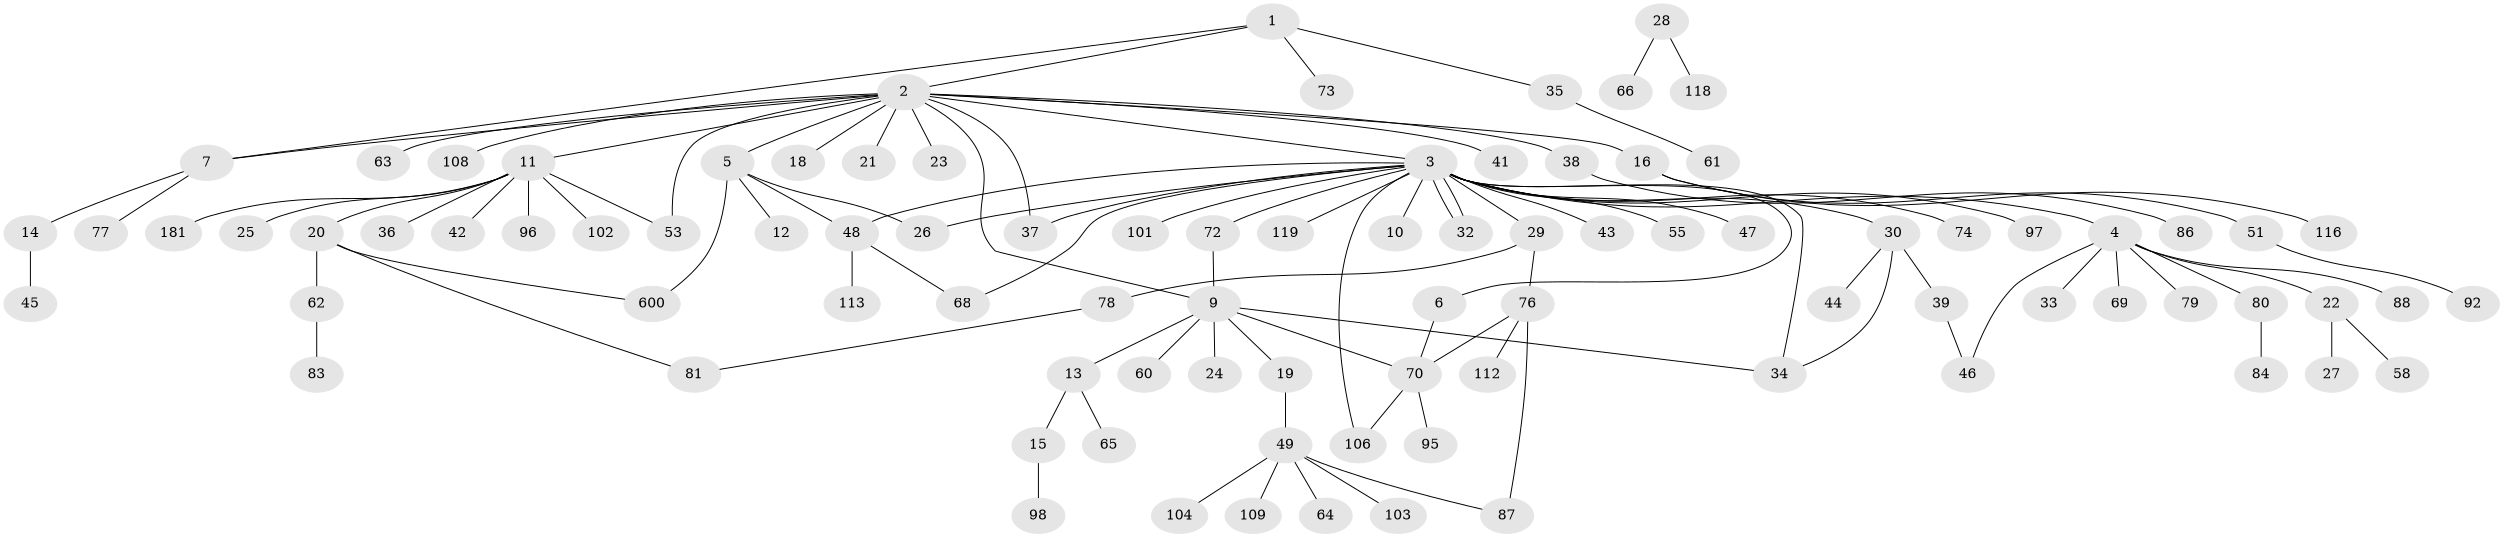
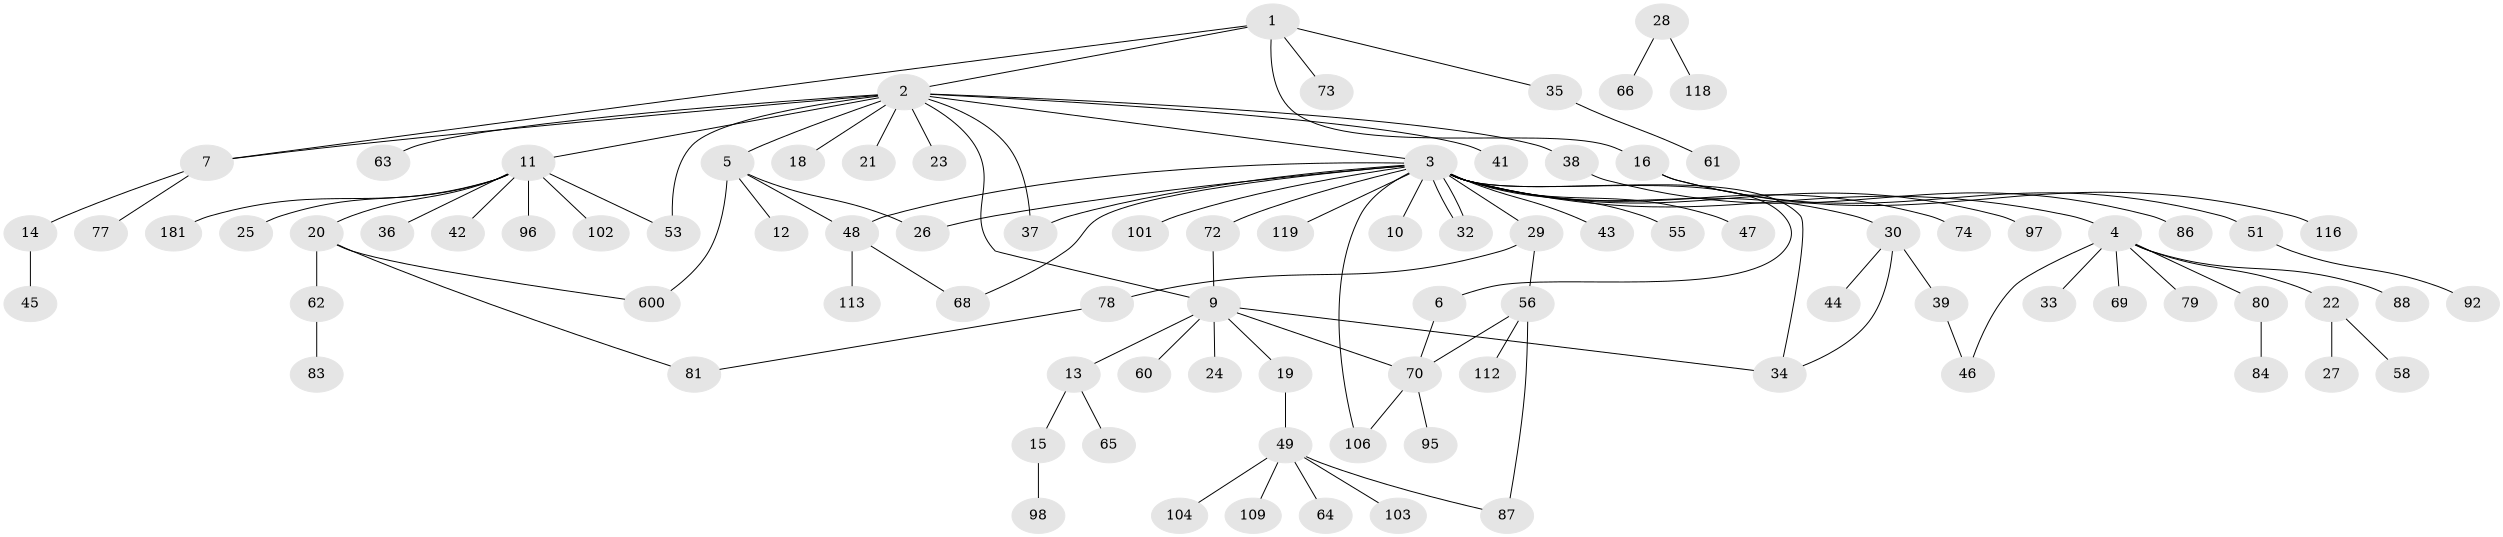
edge "2" -- "16": now "1" -- "16"
node "108": removed
node "76": label "76" -> "56"
